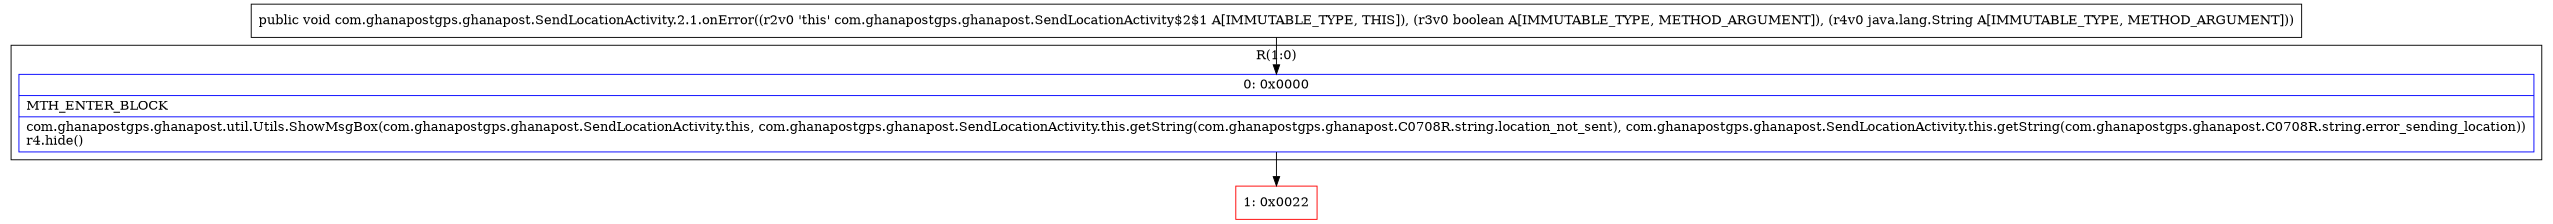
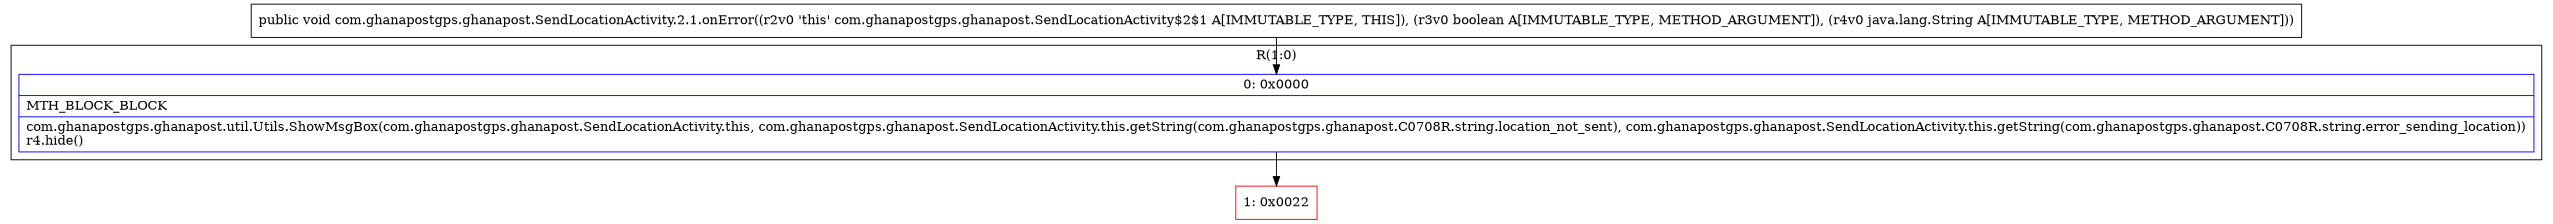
node "0: 0x0000": text "MTH_ENTER_BLOCK" -> "MTH_BLOCK_BLOCK"
